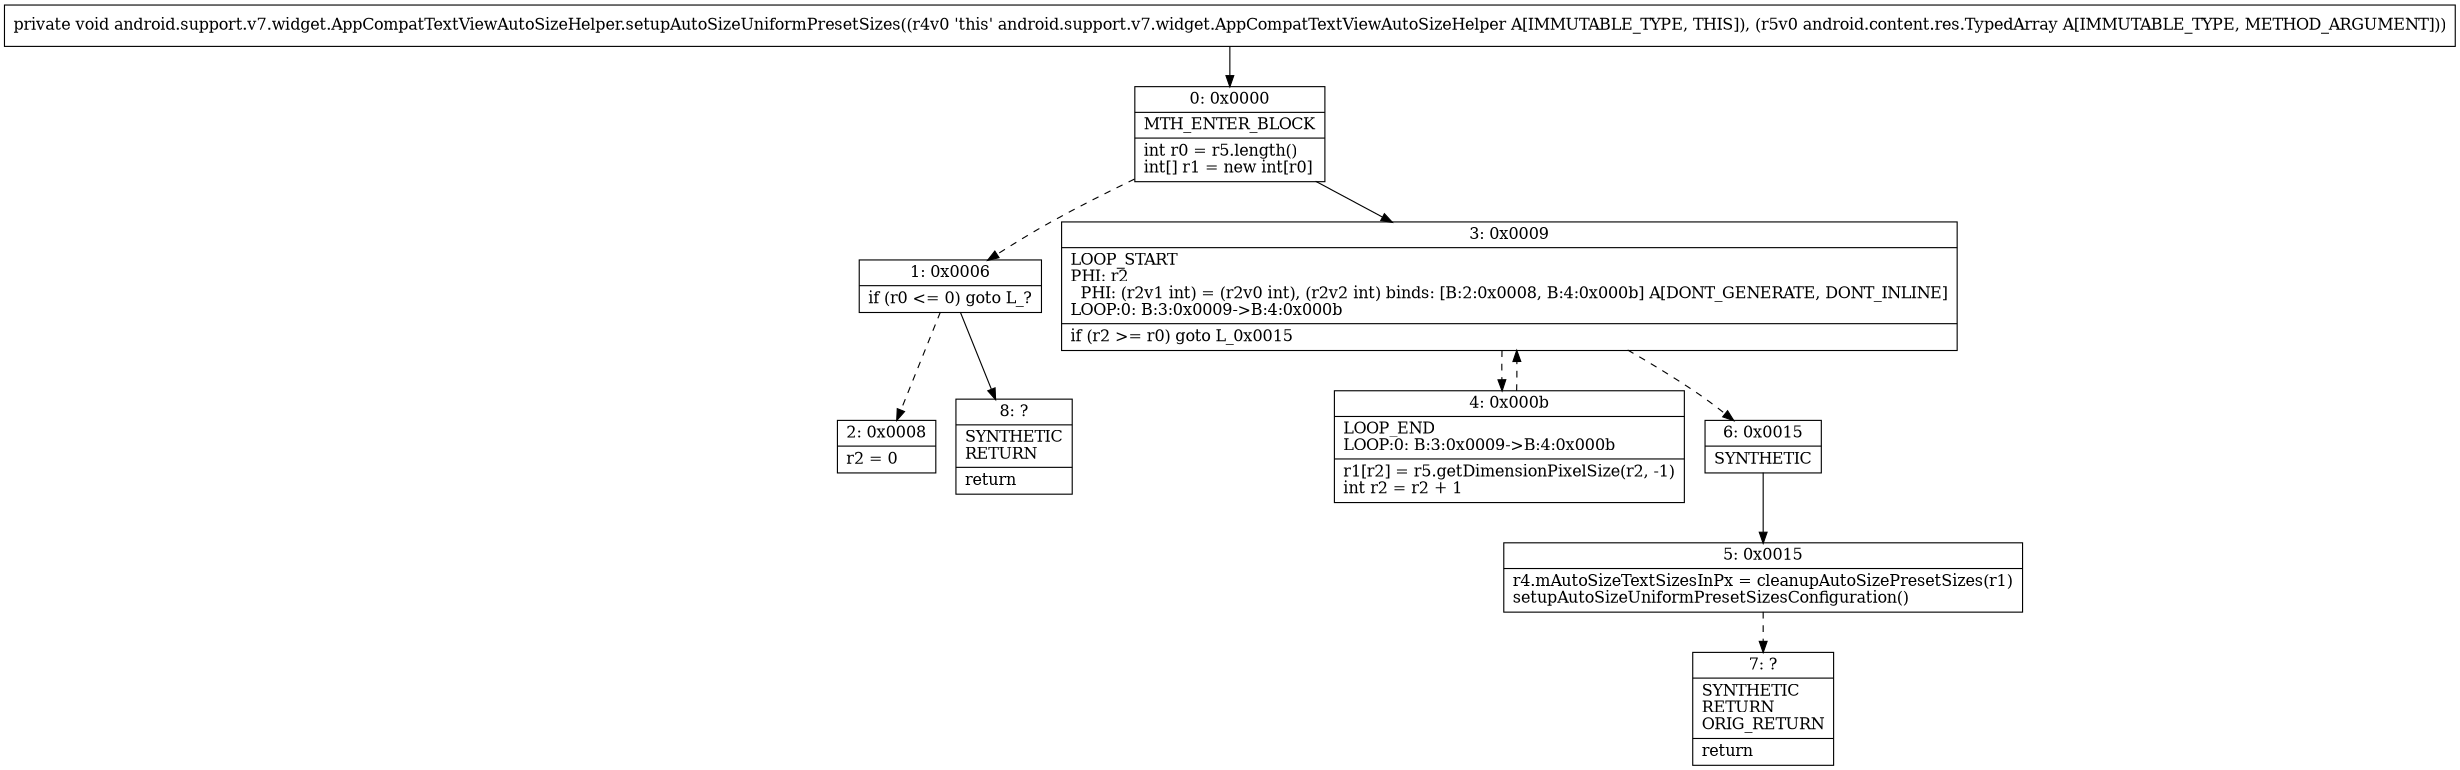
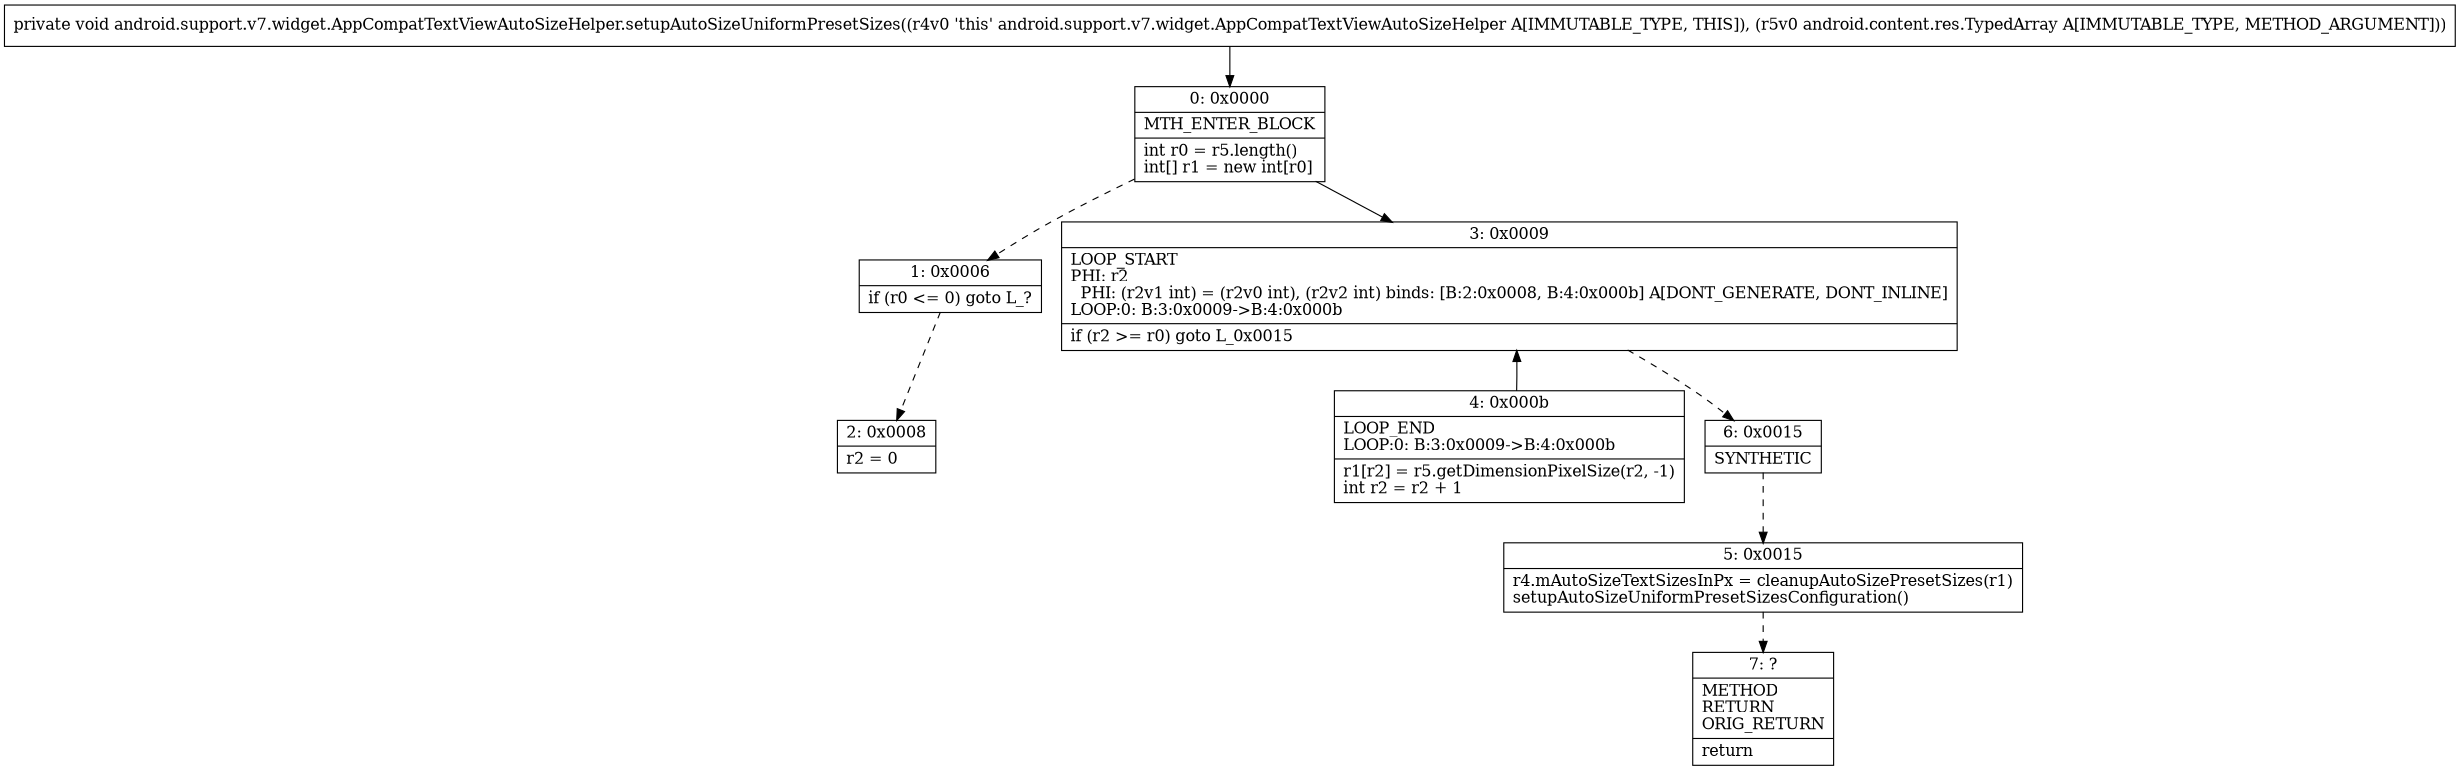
edge "3: 0x0009" -> "4: 0x000b": removed
edge "4: 0x000b" -> "3: 0x0009": style dashed -> solid
node "8: ?": removed
edge "6: 0x0015" -> "5: 0x0015": style solid -> dashed
node "7: ?": text "SYNTHETIC" -> "METHOD"
